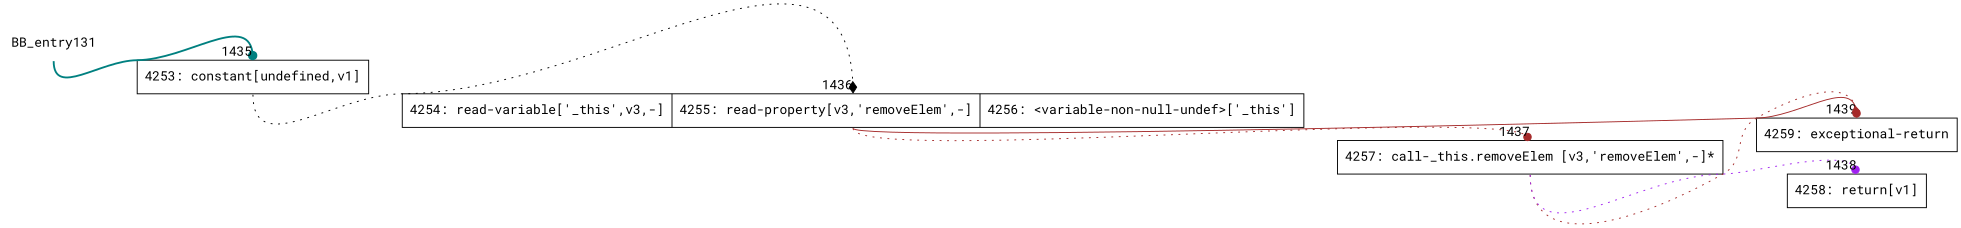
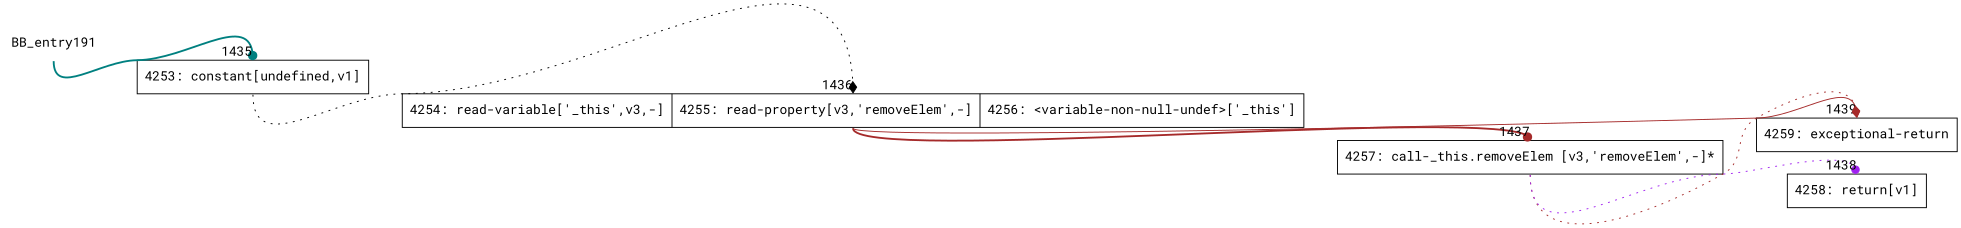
node "BB_entry131": label "BB_entry131" -> "BB_entry191"
edge "4254: read-variable['_this',v3,-]" -> "4259: exceptional-return": arrowhead dot -> diamond
edge "4254: read-variable['_this',v3,-]" -> "4257: call-_this.removeElem [v3,'removeElem',-]*": style dotted -> bold
